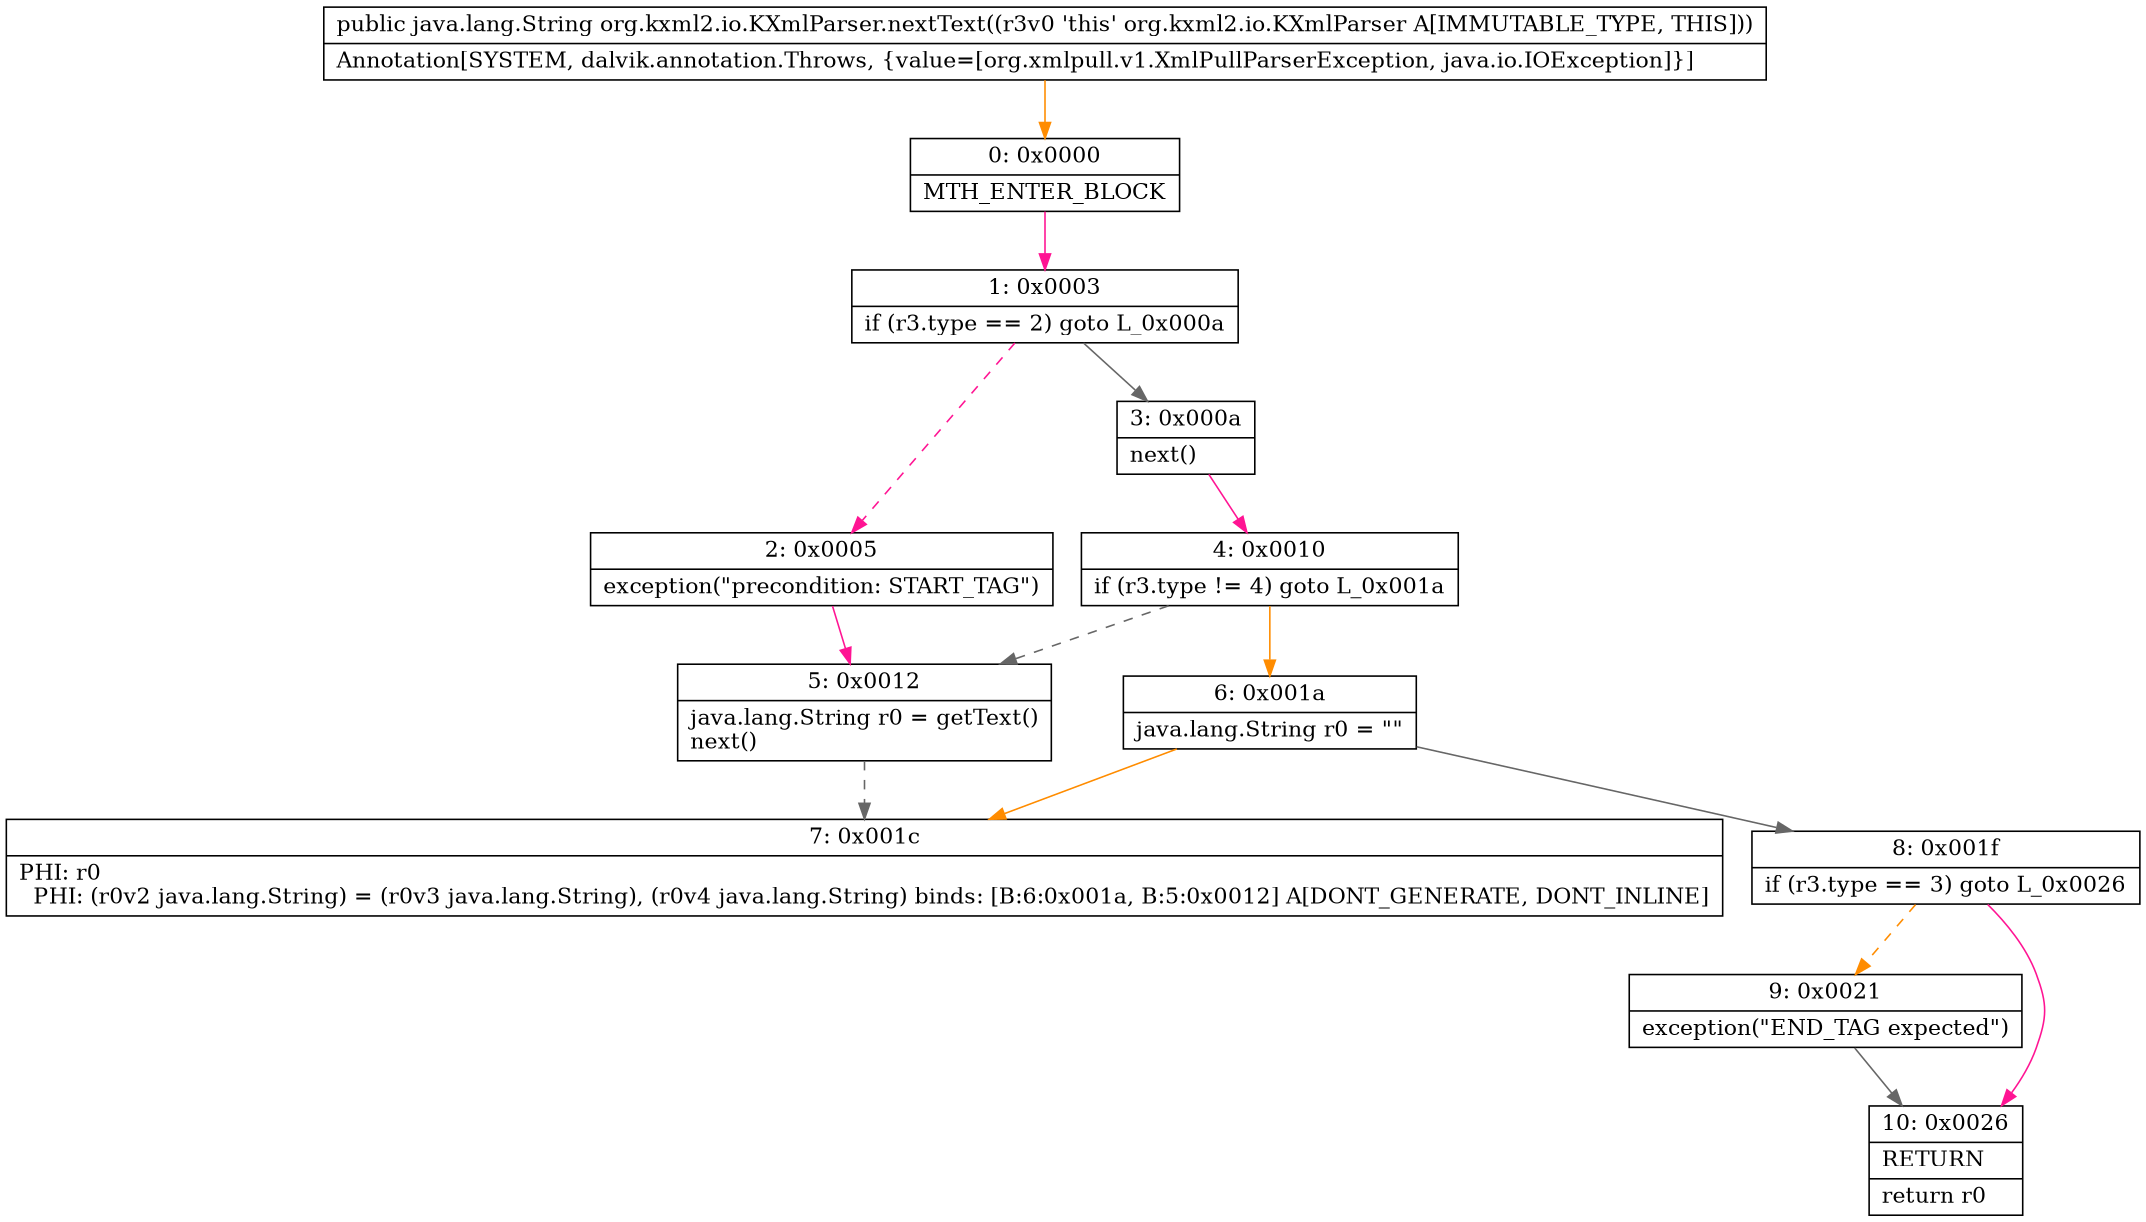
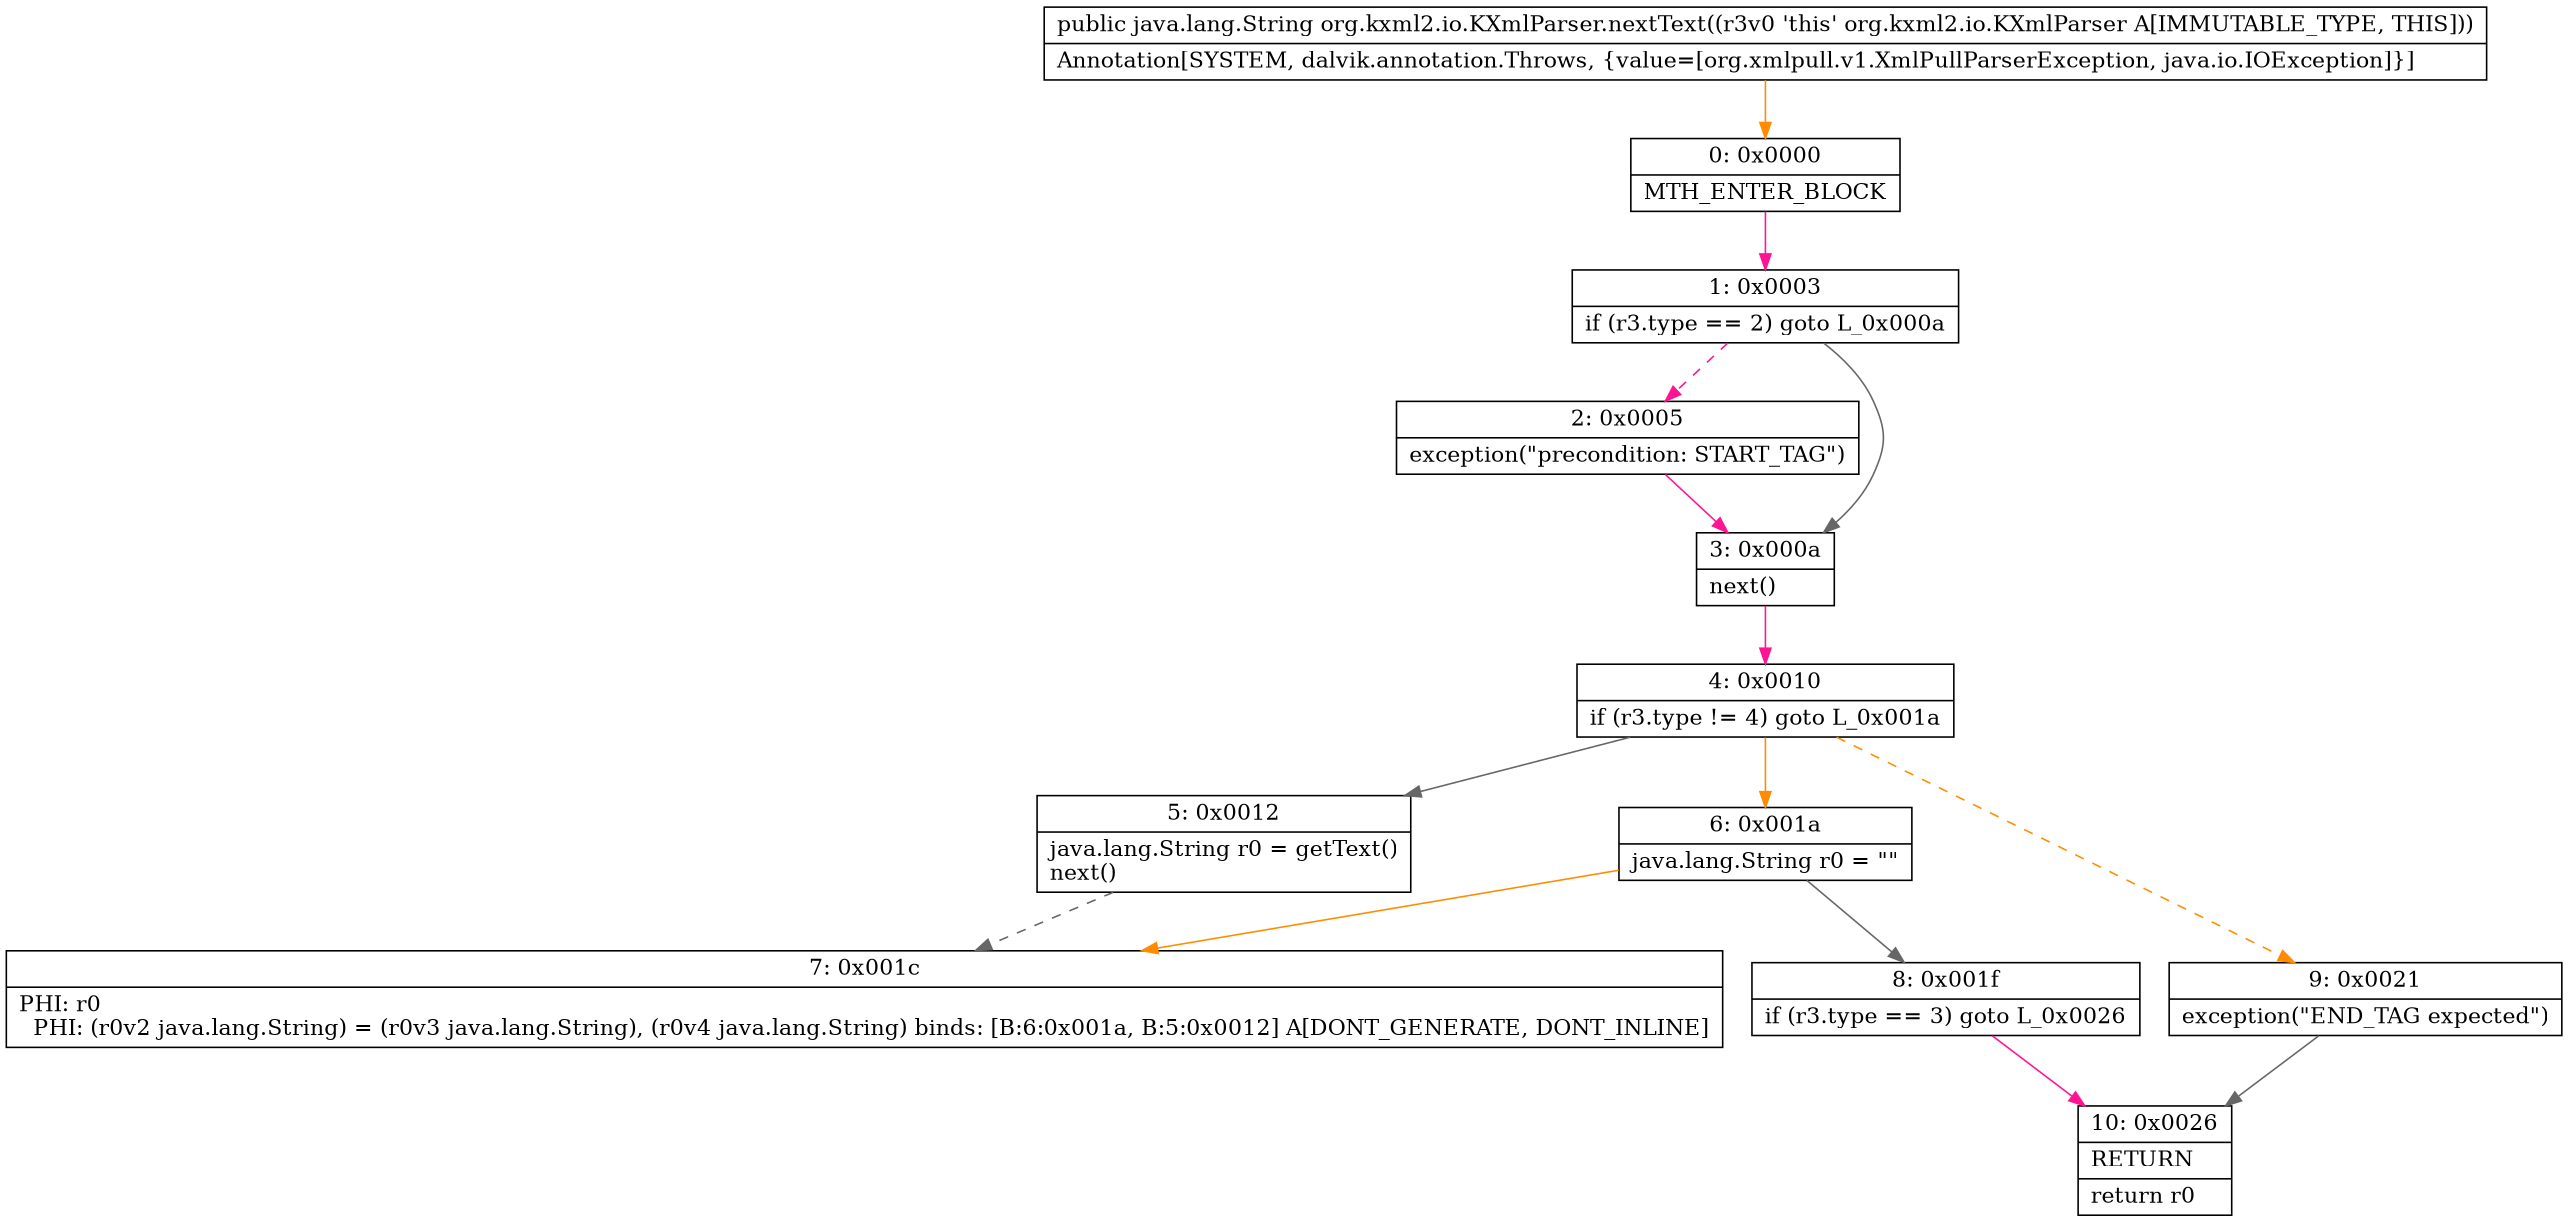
edge "2: 0x0005" -> "5: 0x0012": now "2: 0x0005" -> "3: 0x000a"
edge "4: 0x0010" -> "5: 0x0012": style dashed -> solid
edge "8: 0x001f" -> "9: 0x0021": now "4: 0x0010" -> "9: 0x0021"
